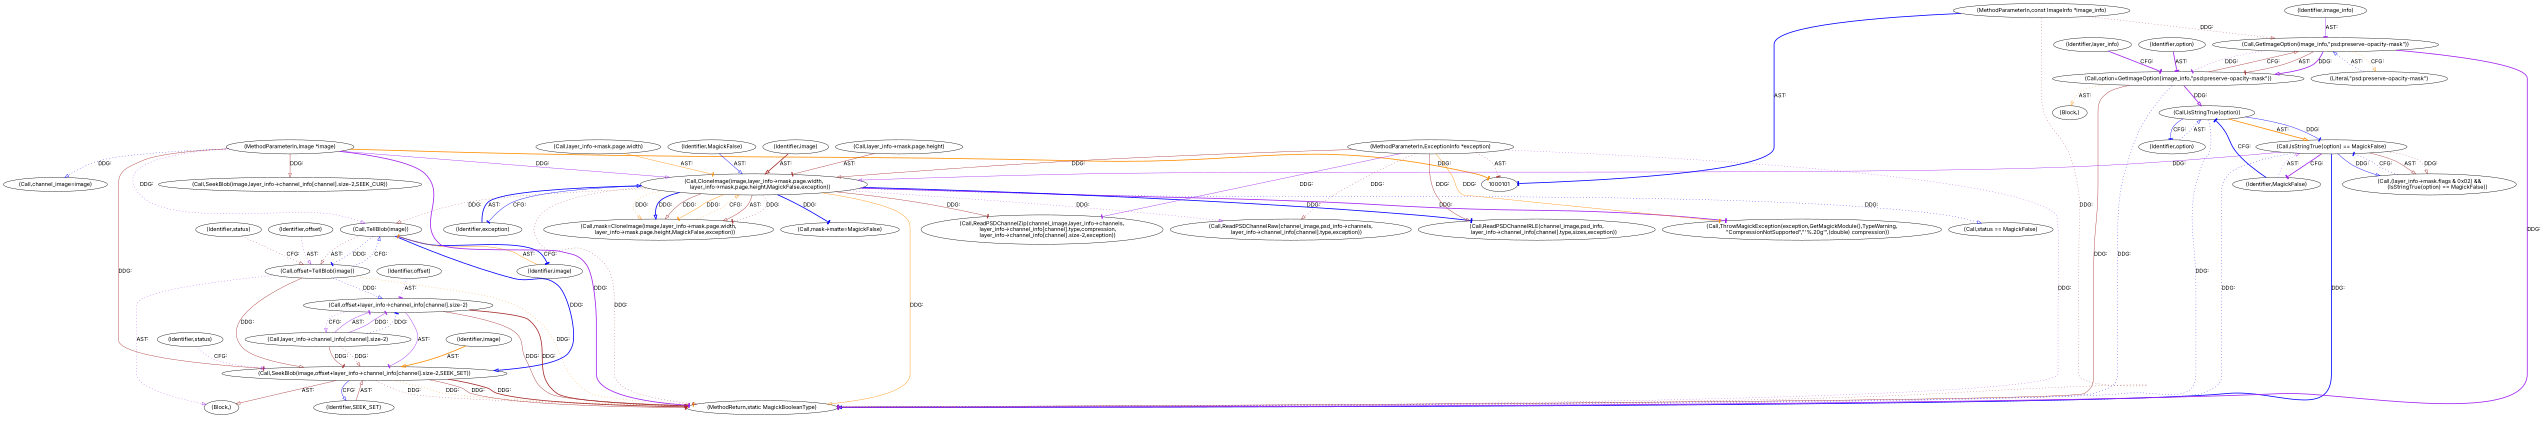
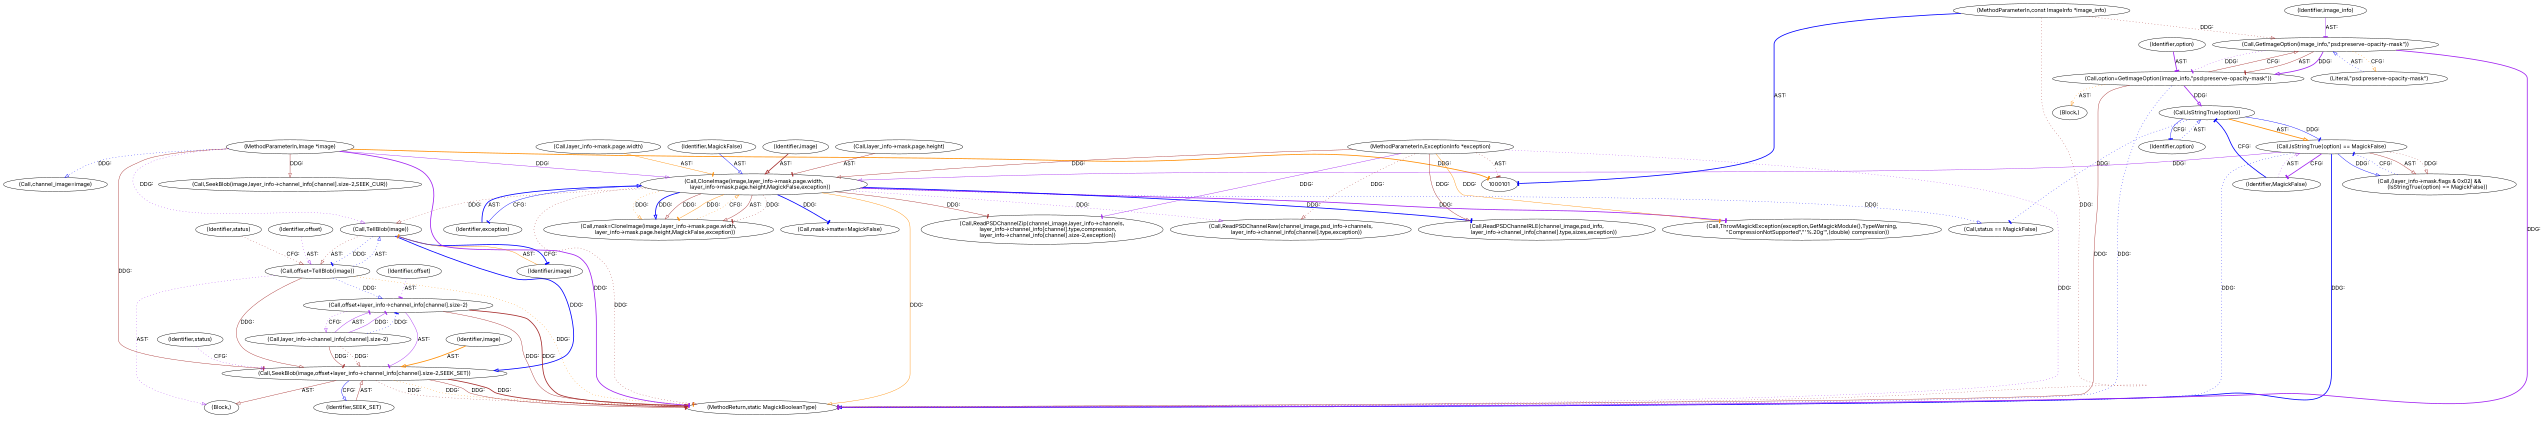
node "(Identifier,layer_info)": removed
edge "(Call,offset=TellBlob(image))" -> "(Call,TellBlob(image))": label "CFG: " -> "AST: "
edge "(Call,IsStringTrue(option))" -> "(MethodReturn,static MagickBooleanType)": now "(Call,IsStringTrue(option))" -> "(Call,status == MagickFalse)"
